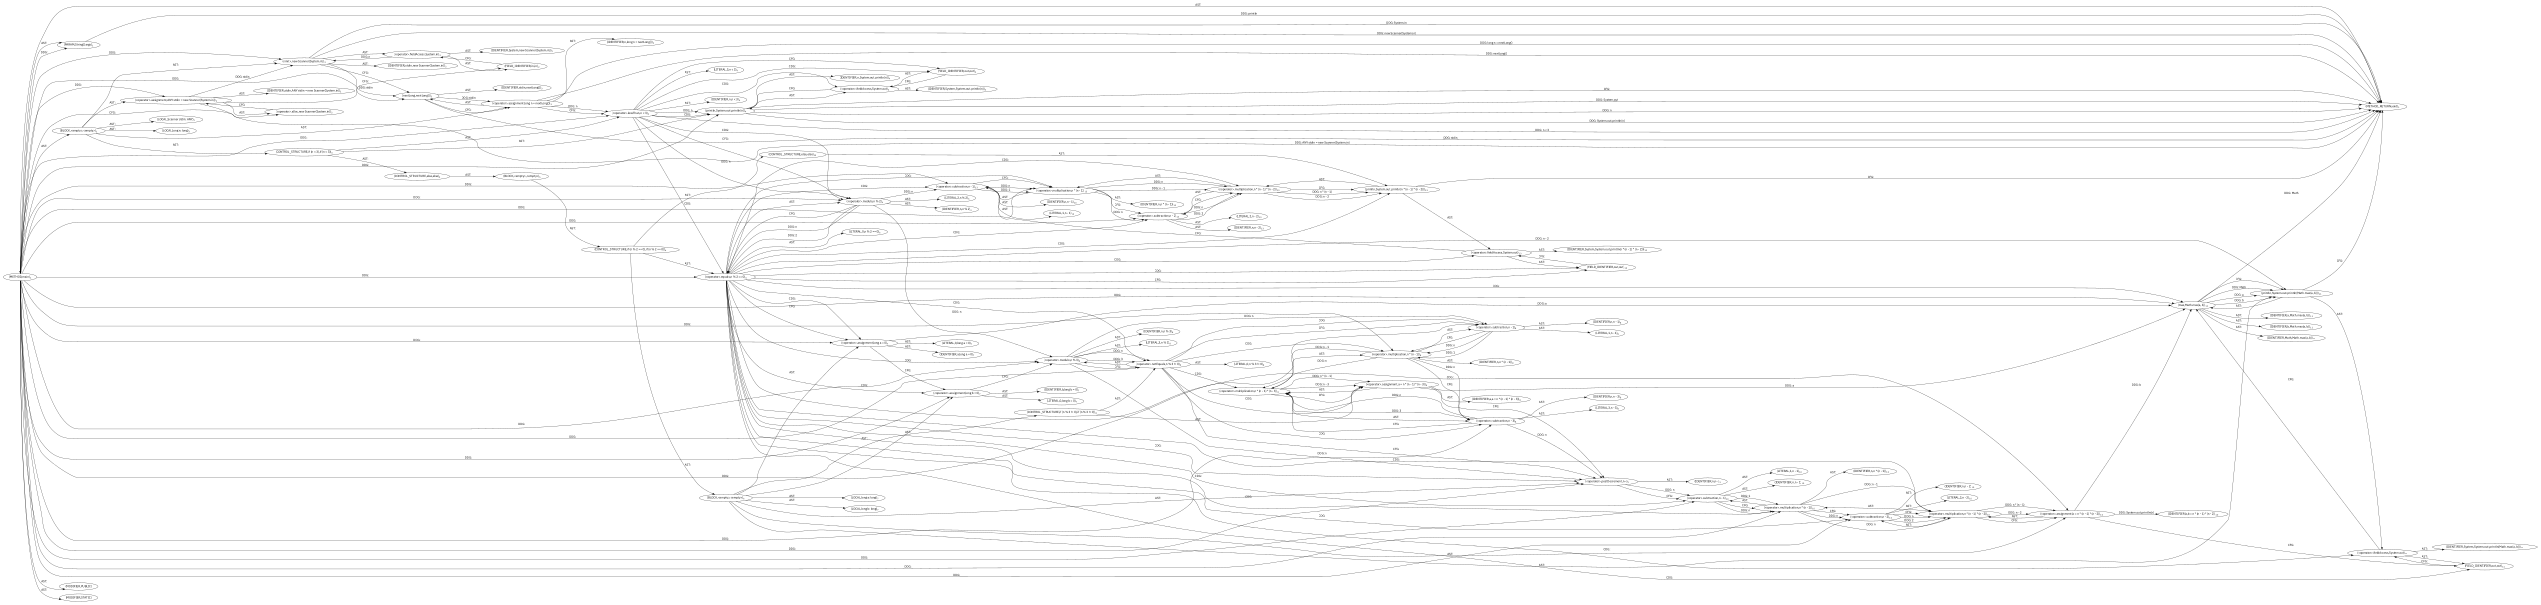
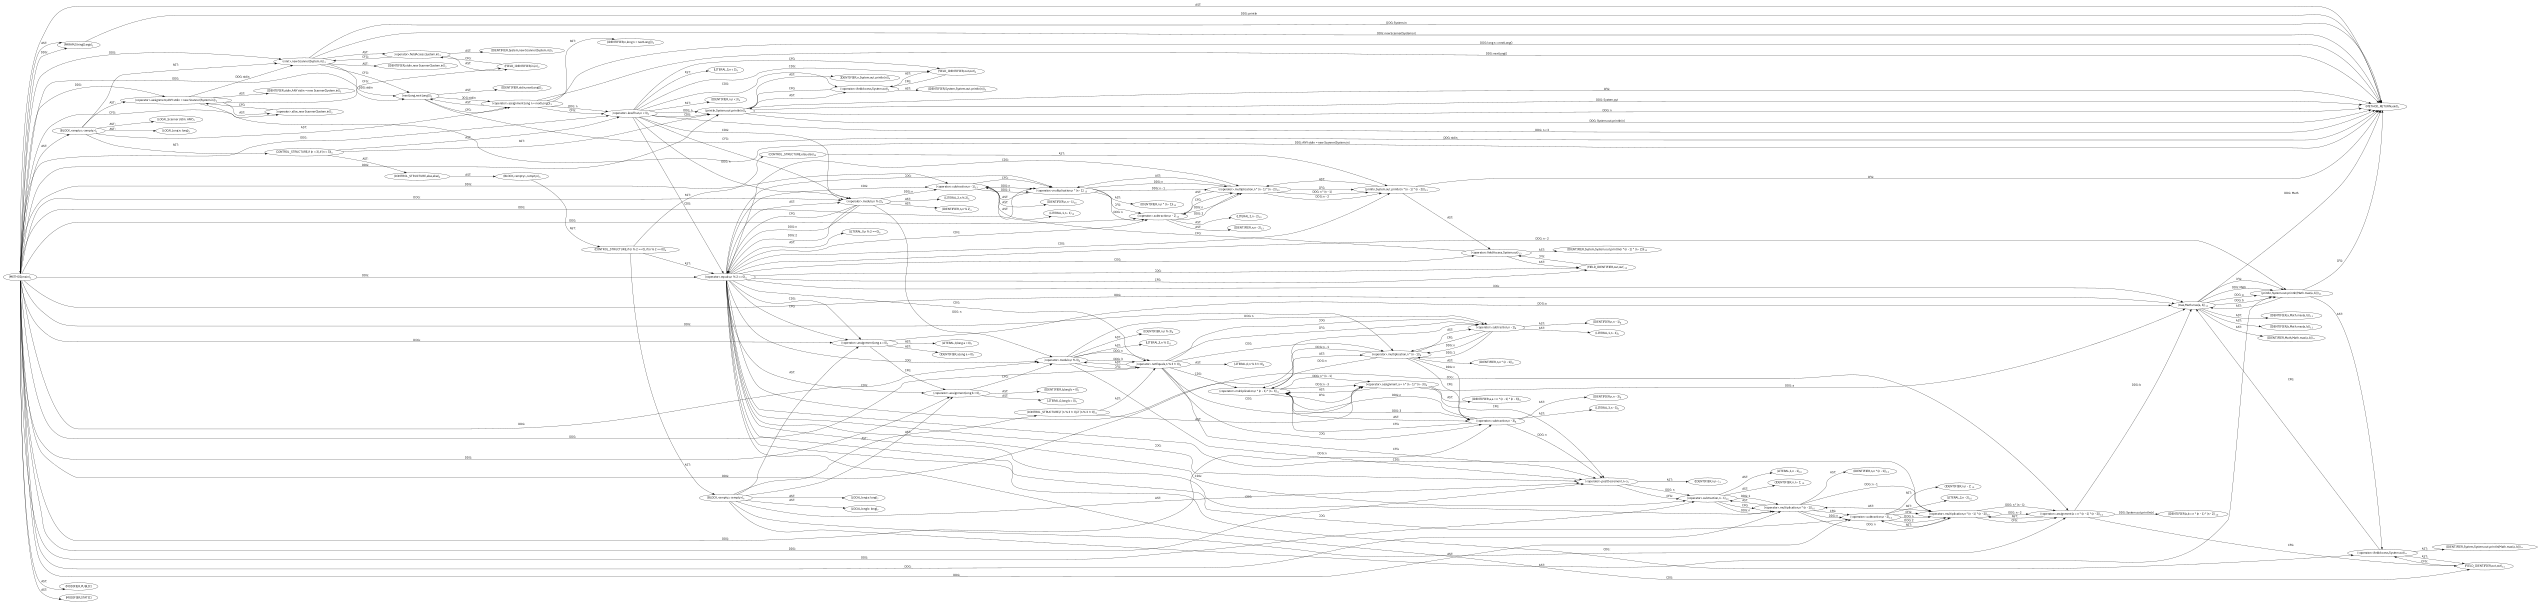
edge "(<operator>.fieldAccess,System.in)" -> "(<init>,new Scanner(System.in))": label "DDG: n" -> "CFG: "
